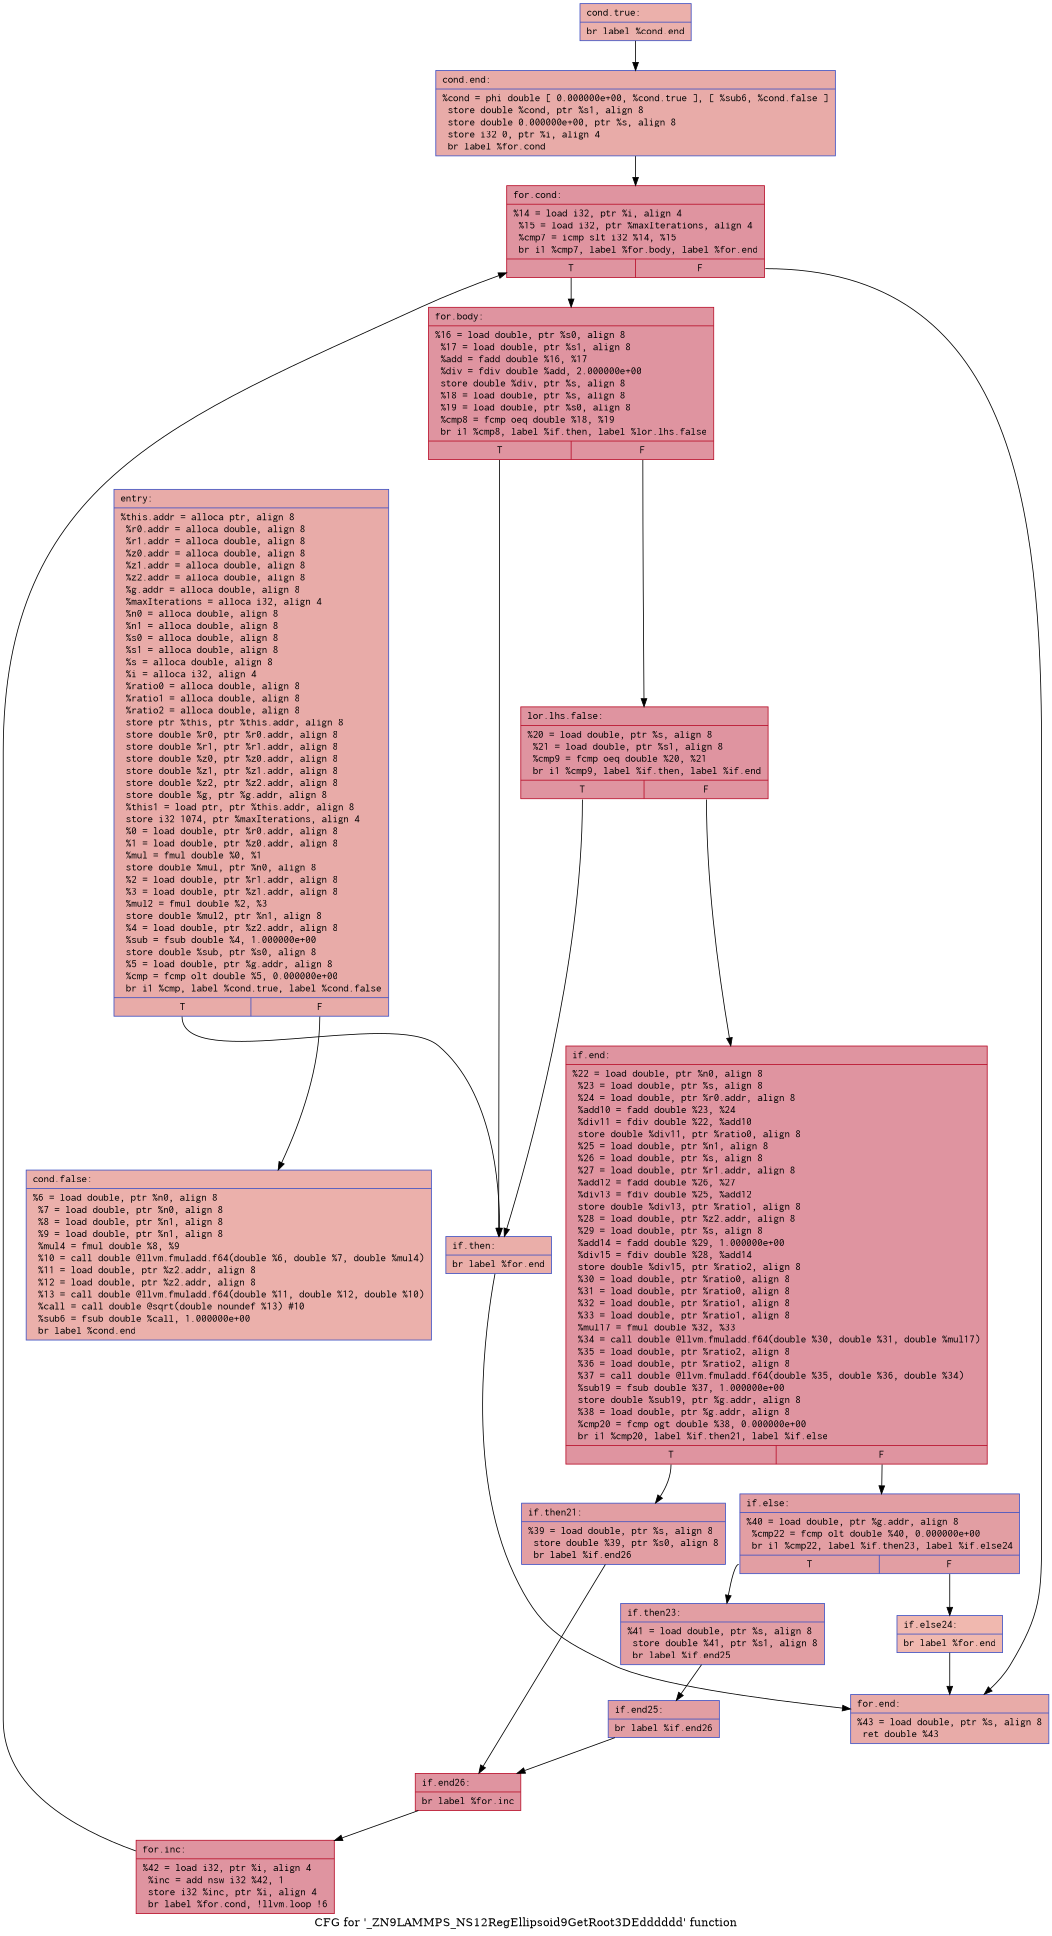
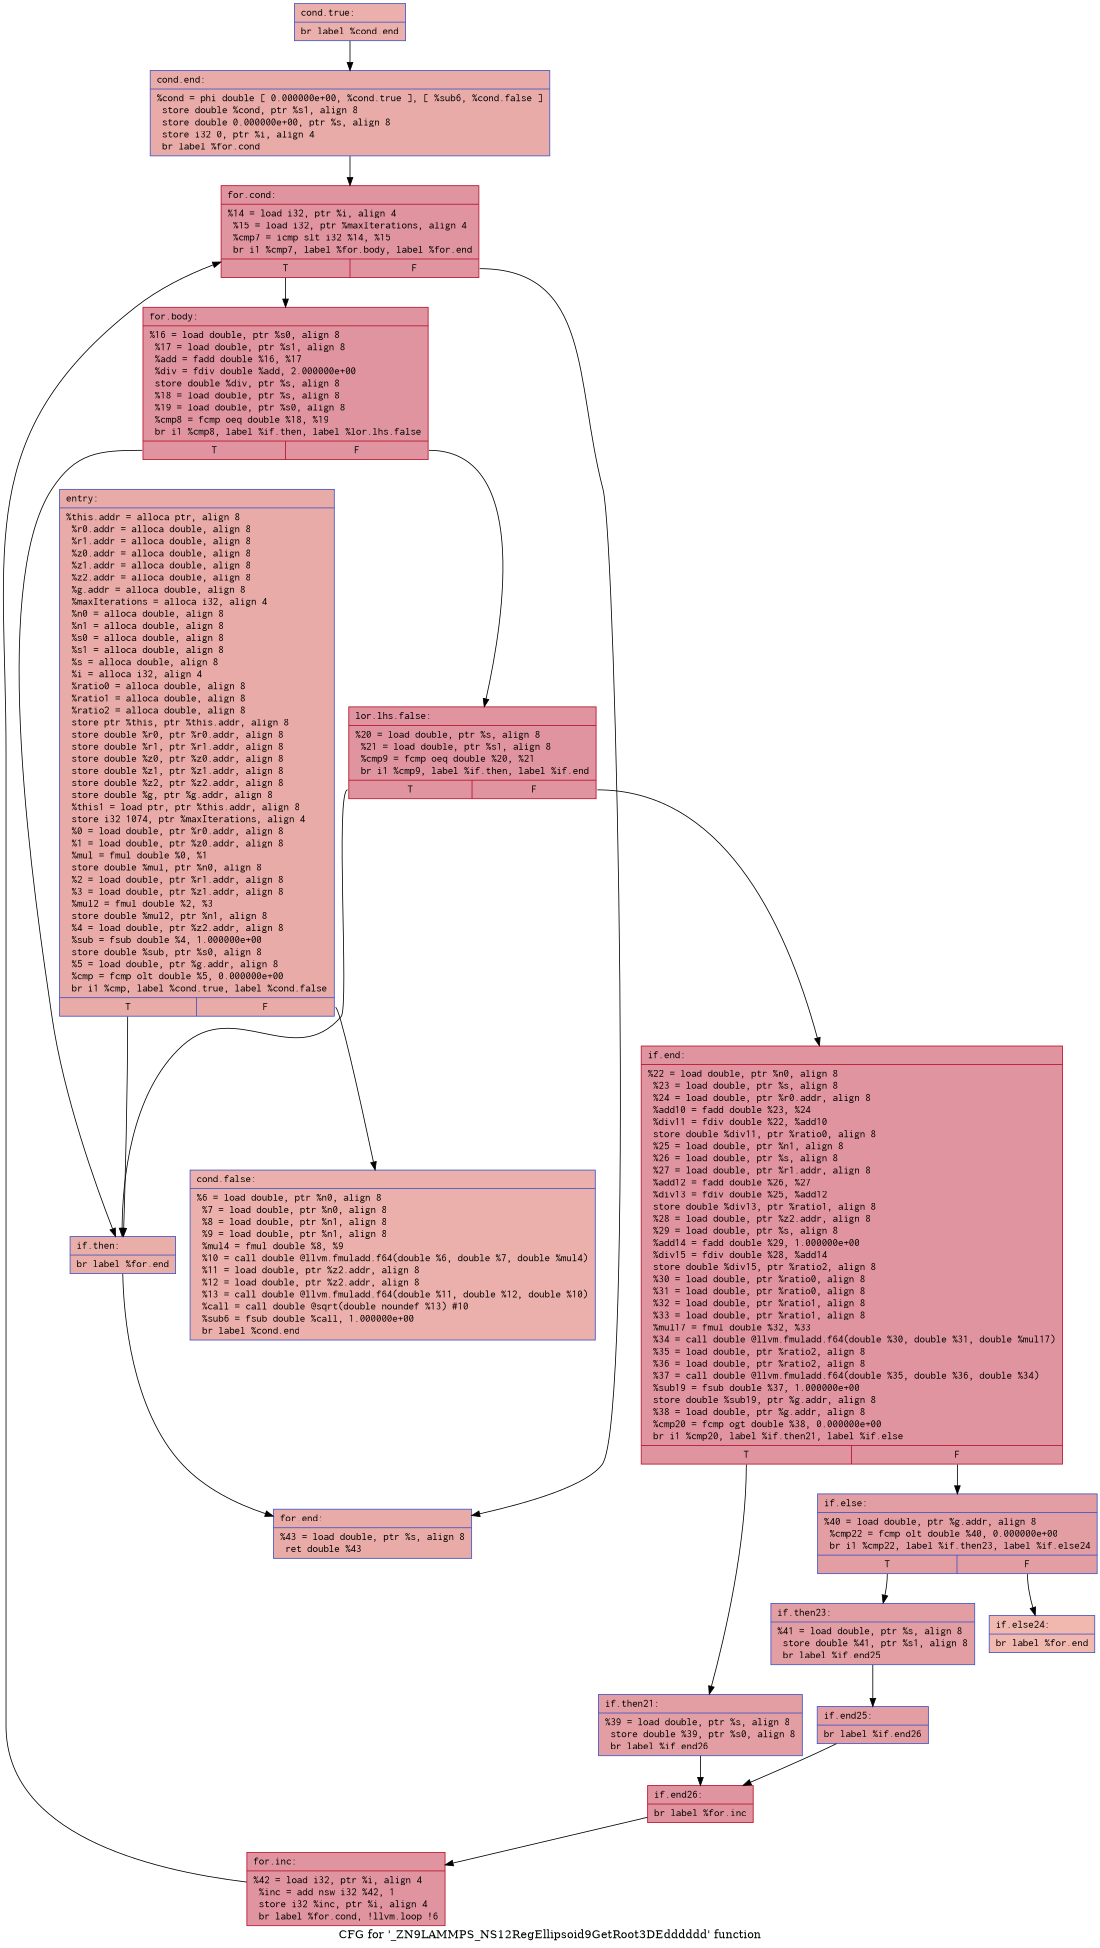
edge "if.else24:" -> "for.end:": removed
